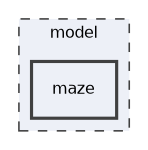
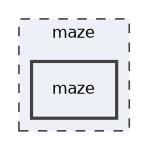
cluster "model": label "model" -> "maze"
